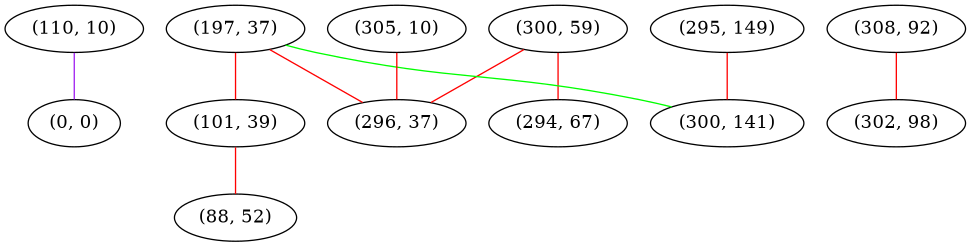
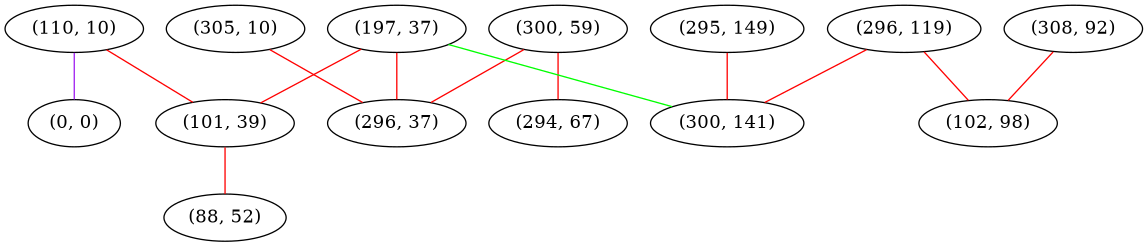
node "(296, 119)": added
edge "(110, 10)" -- "(101, 39)": added
node "(302, 98)": label "(302, 98)" -> "(102, 98)"
